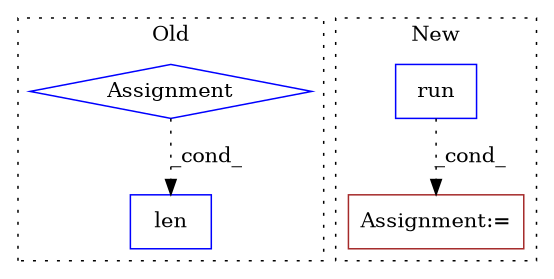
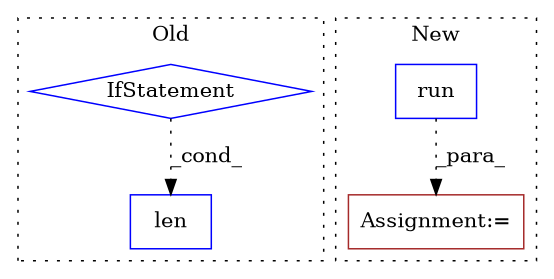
node "Assignment": label "Assignment" -> "IfStatement"
edge "run" -> "Assignment:=": label "_cond_" -> "_para_"
